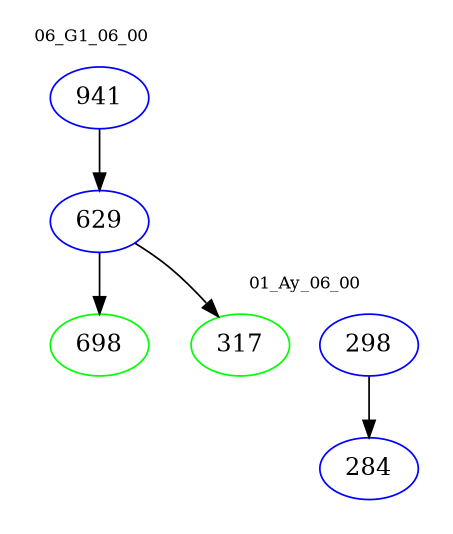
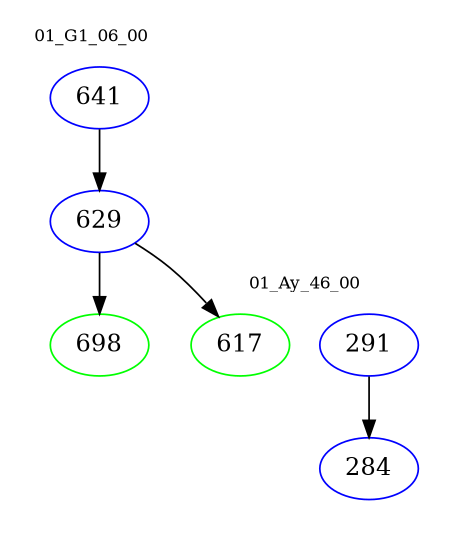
cluster "06_G1_06_00": label "06_G1_06_00" -> "01_G1_06_00"
node "941": label "941" -> "641"
cluster "01_Ay_06_00": label "01_Ay_06_00" -> "01_Ay_46_00"
node "317": label "317" -> "617"
node "298": label "298" -> "291"
